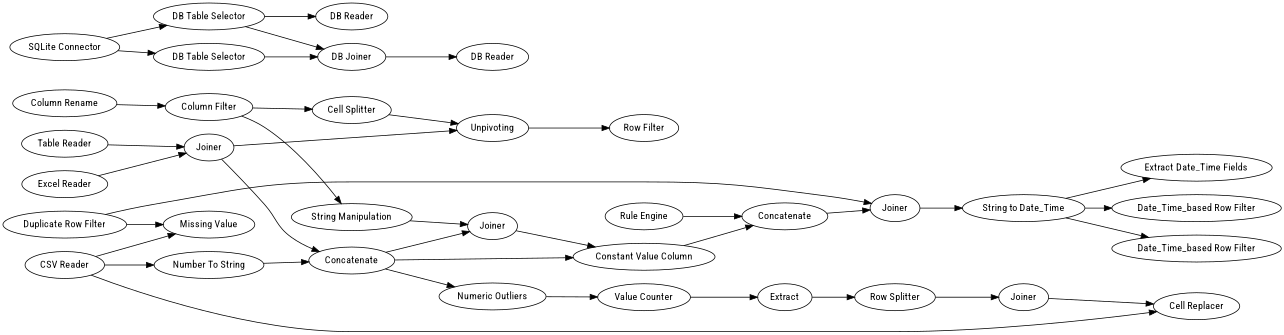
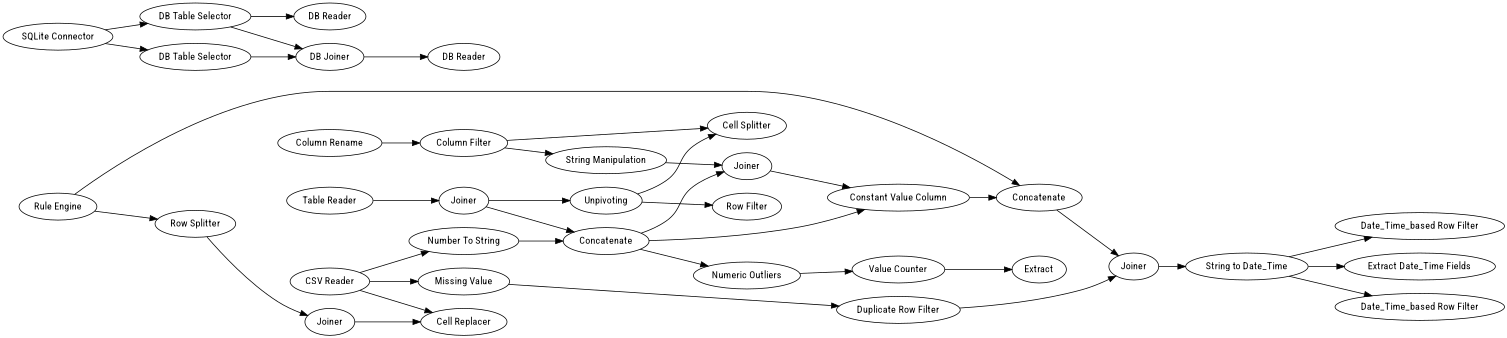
edge "Cell Splitter" -> "Unpivoting": reversed
node "Excel Reader": removed
edge "Duplicate Row Filter" -> "Missing Value": reversed
edge "Extract" -> "Row Splitter": now "Rule Engine" -> "Row Splitter"
